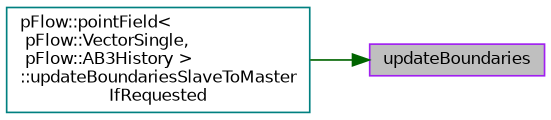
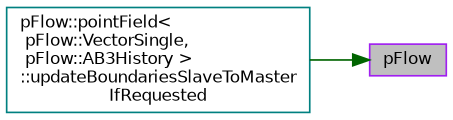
node "updateBoundaries": label "updateBoundaries" -> "pFlow"
